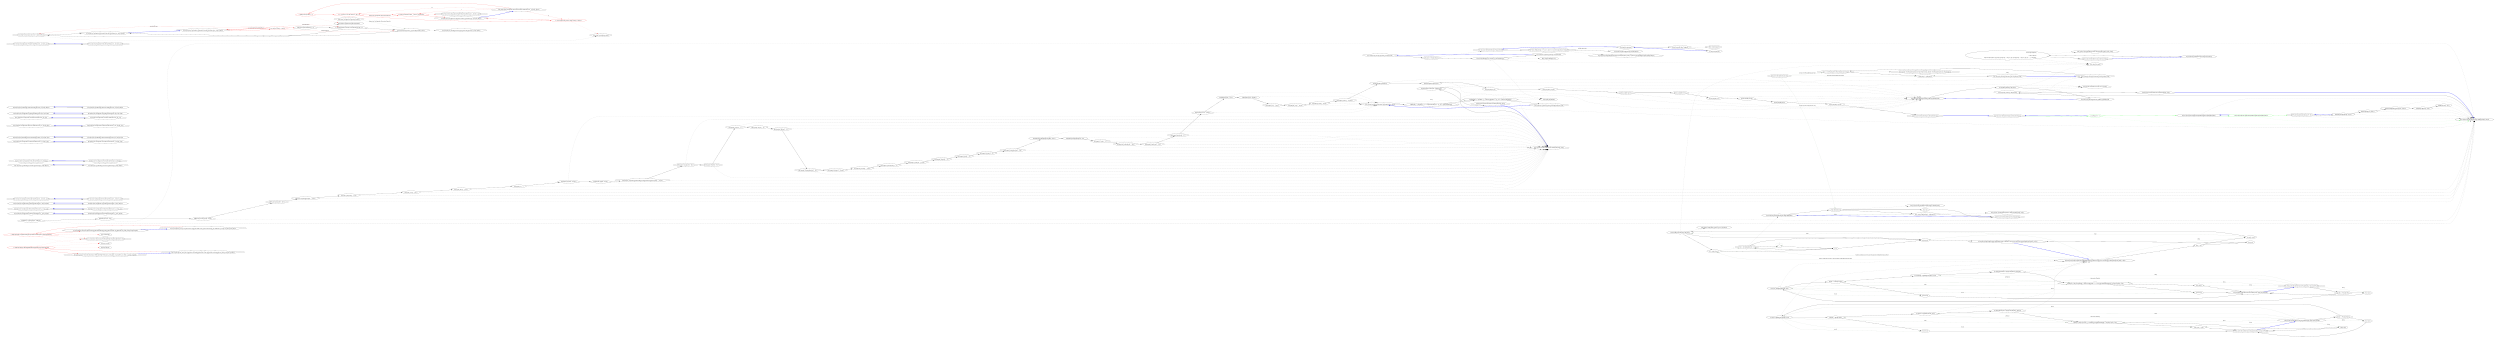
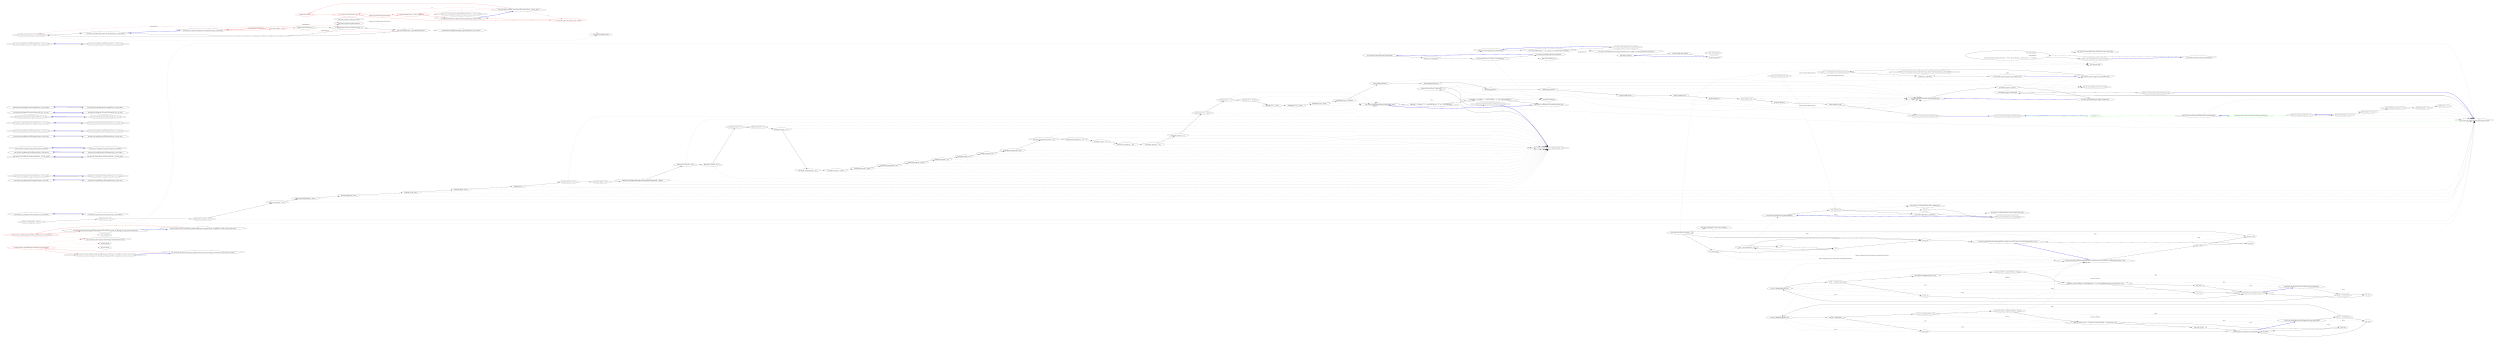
edge "Entry lambda expression" -> "Entry Humanizer.InflectorExtensions.Pascalize(string)": now "Exit Humanizer.InflectorExtensions.Pascalize(string)" -> "Entry Humanizer.InflectorExtensions.Pascalize(string)"
